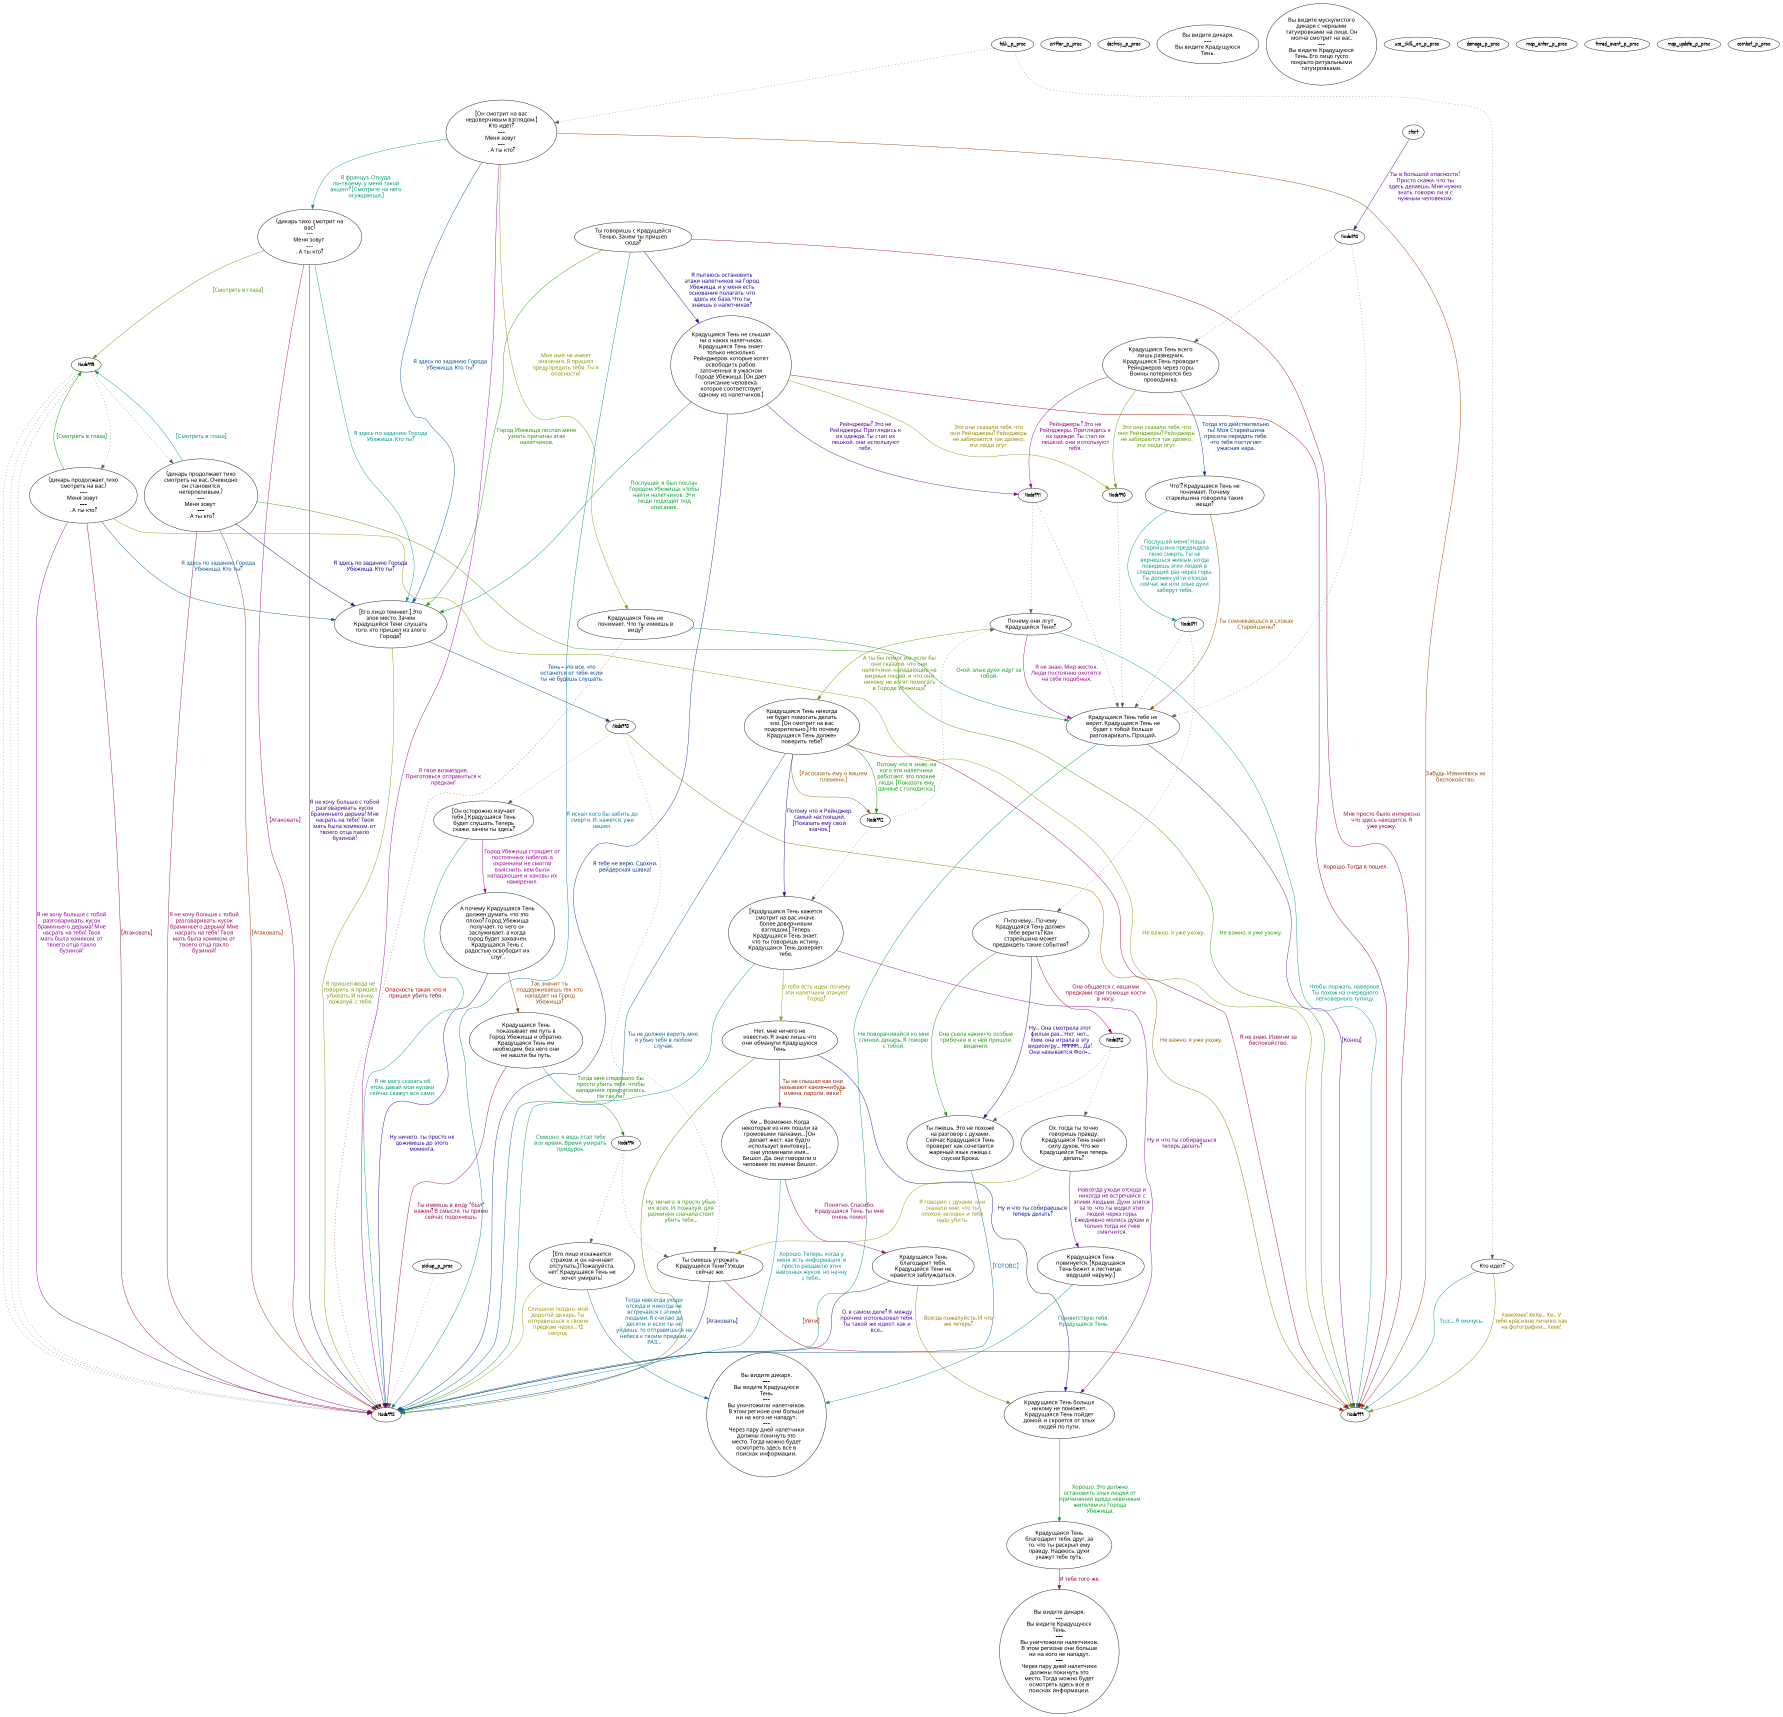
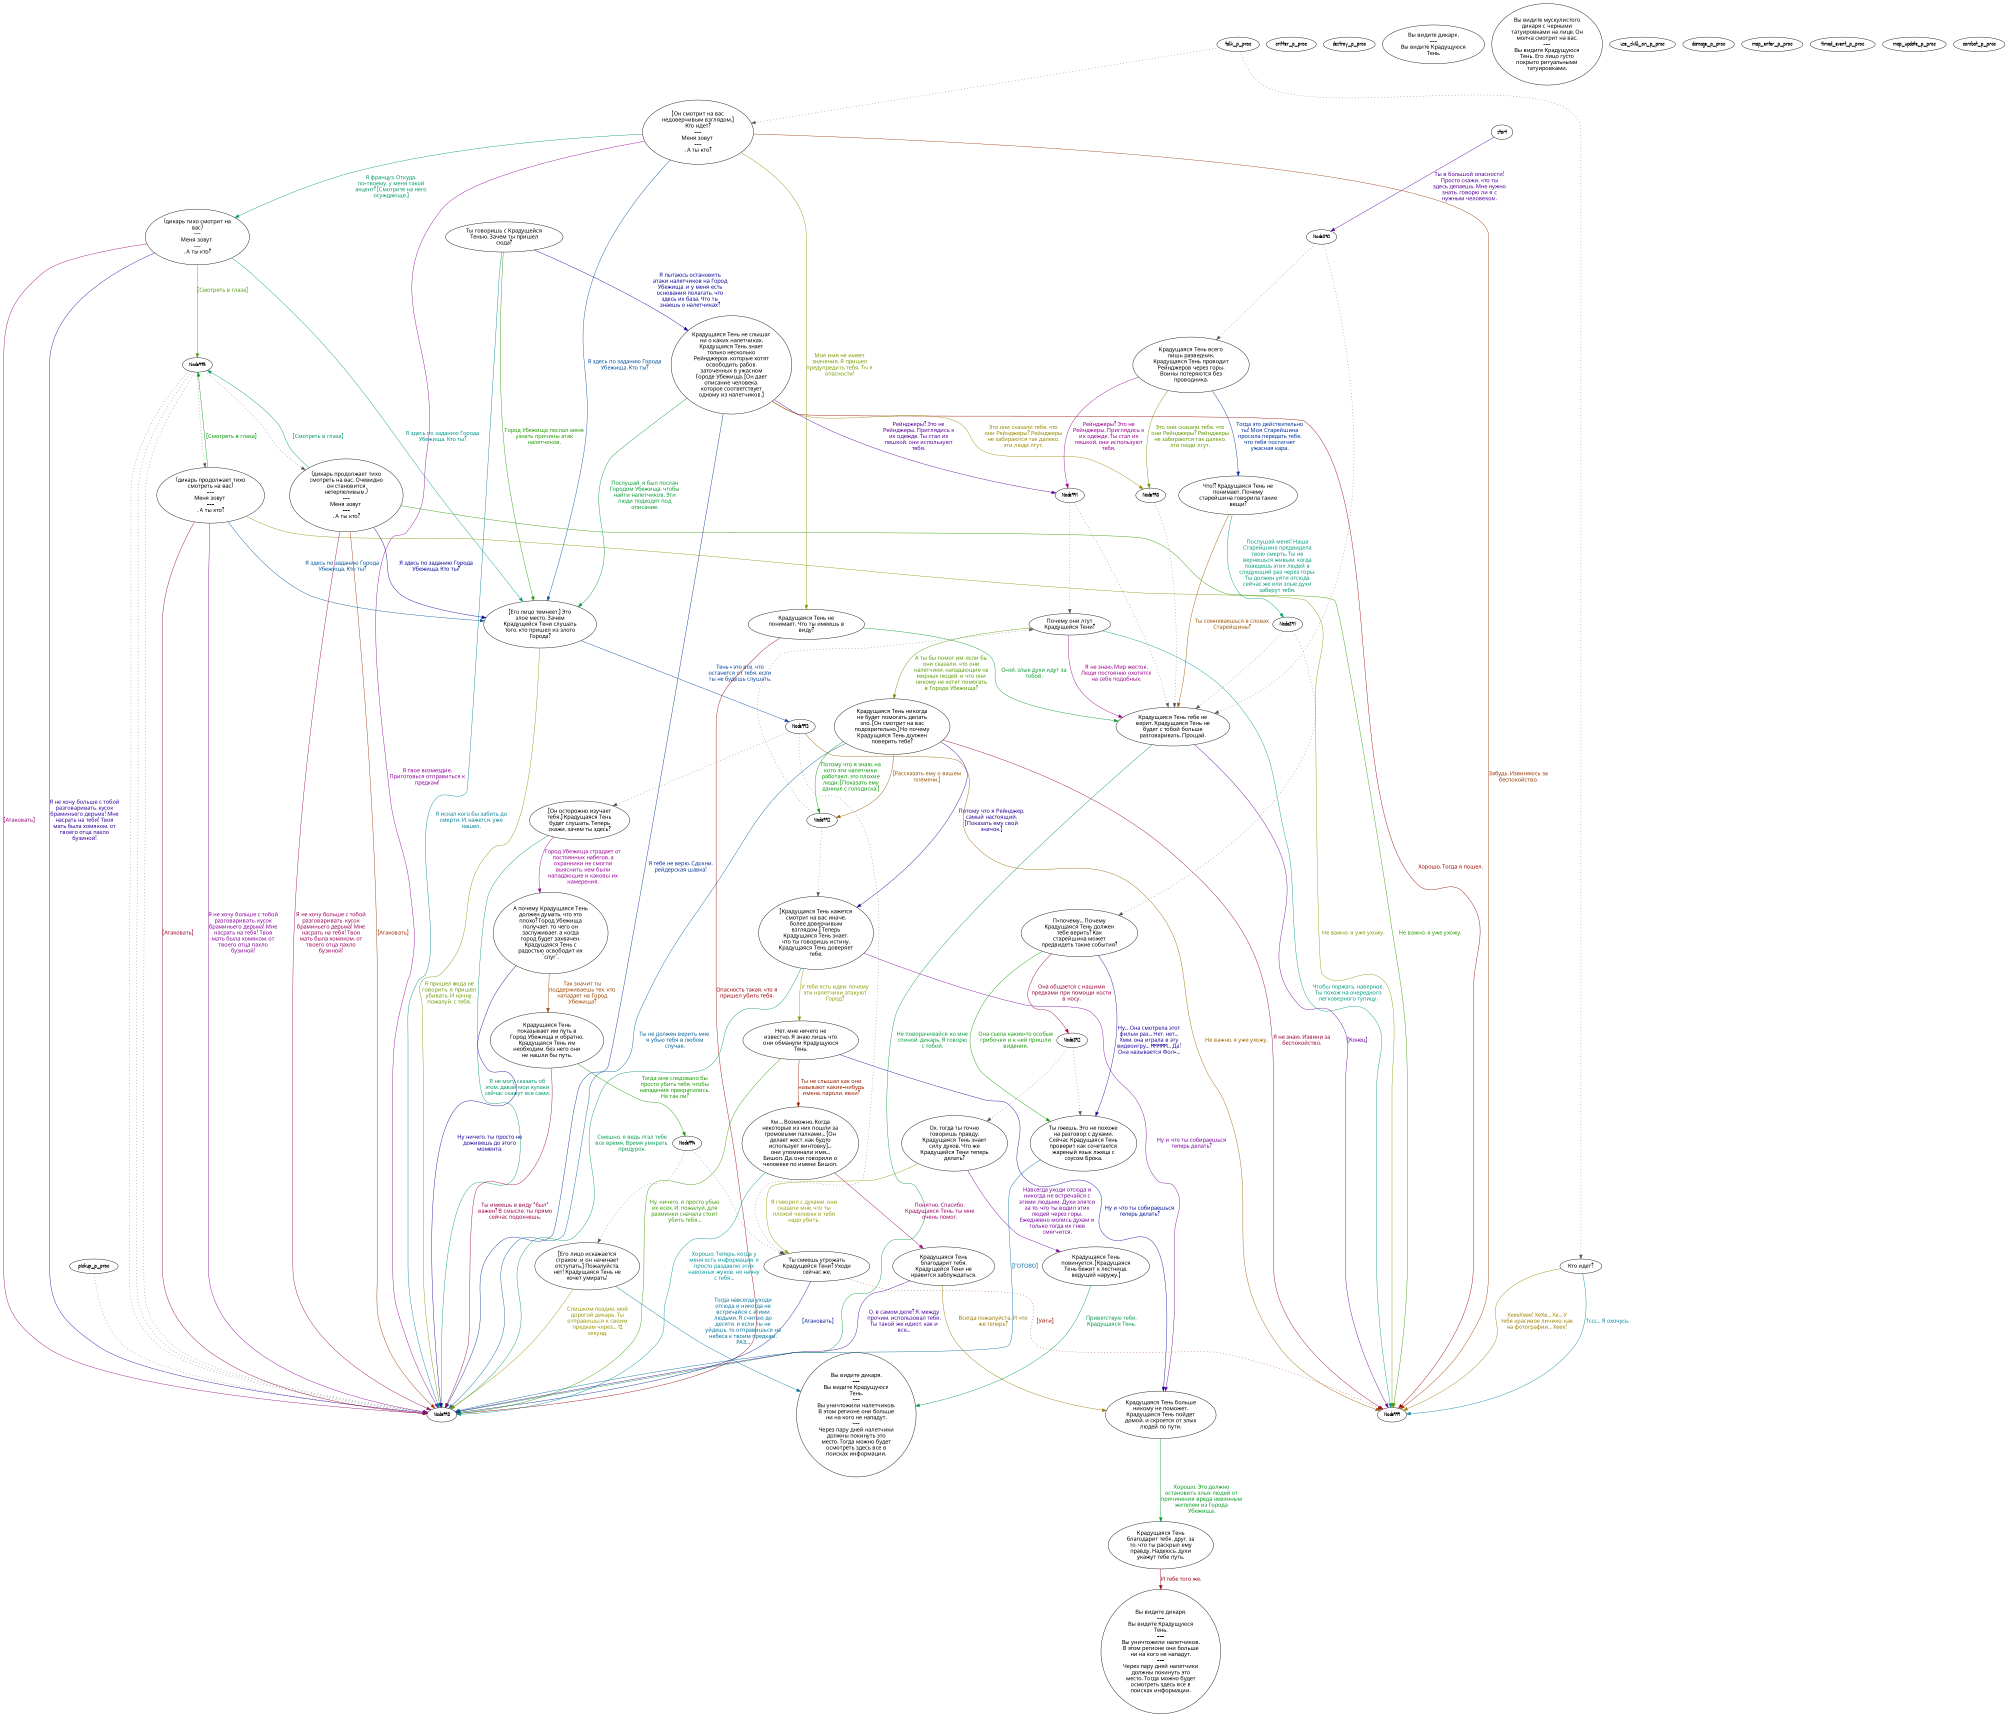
edge "Ты говоришь с Крадущейся Тенью. Зачем ты пришел сюда?" -> "Node999": removed, label "Мне просто было интересно что здесь находится. Я уже ухожу."
edge "Крадущаяся Тень не понимает. Что ты имеешь в виду?" -> "Node998": style dotted -> solid
edge "Ты смеешь угрожать Крадущейся Тени? Уходи сейчас же." -> "Node999": style solid -> dotted
